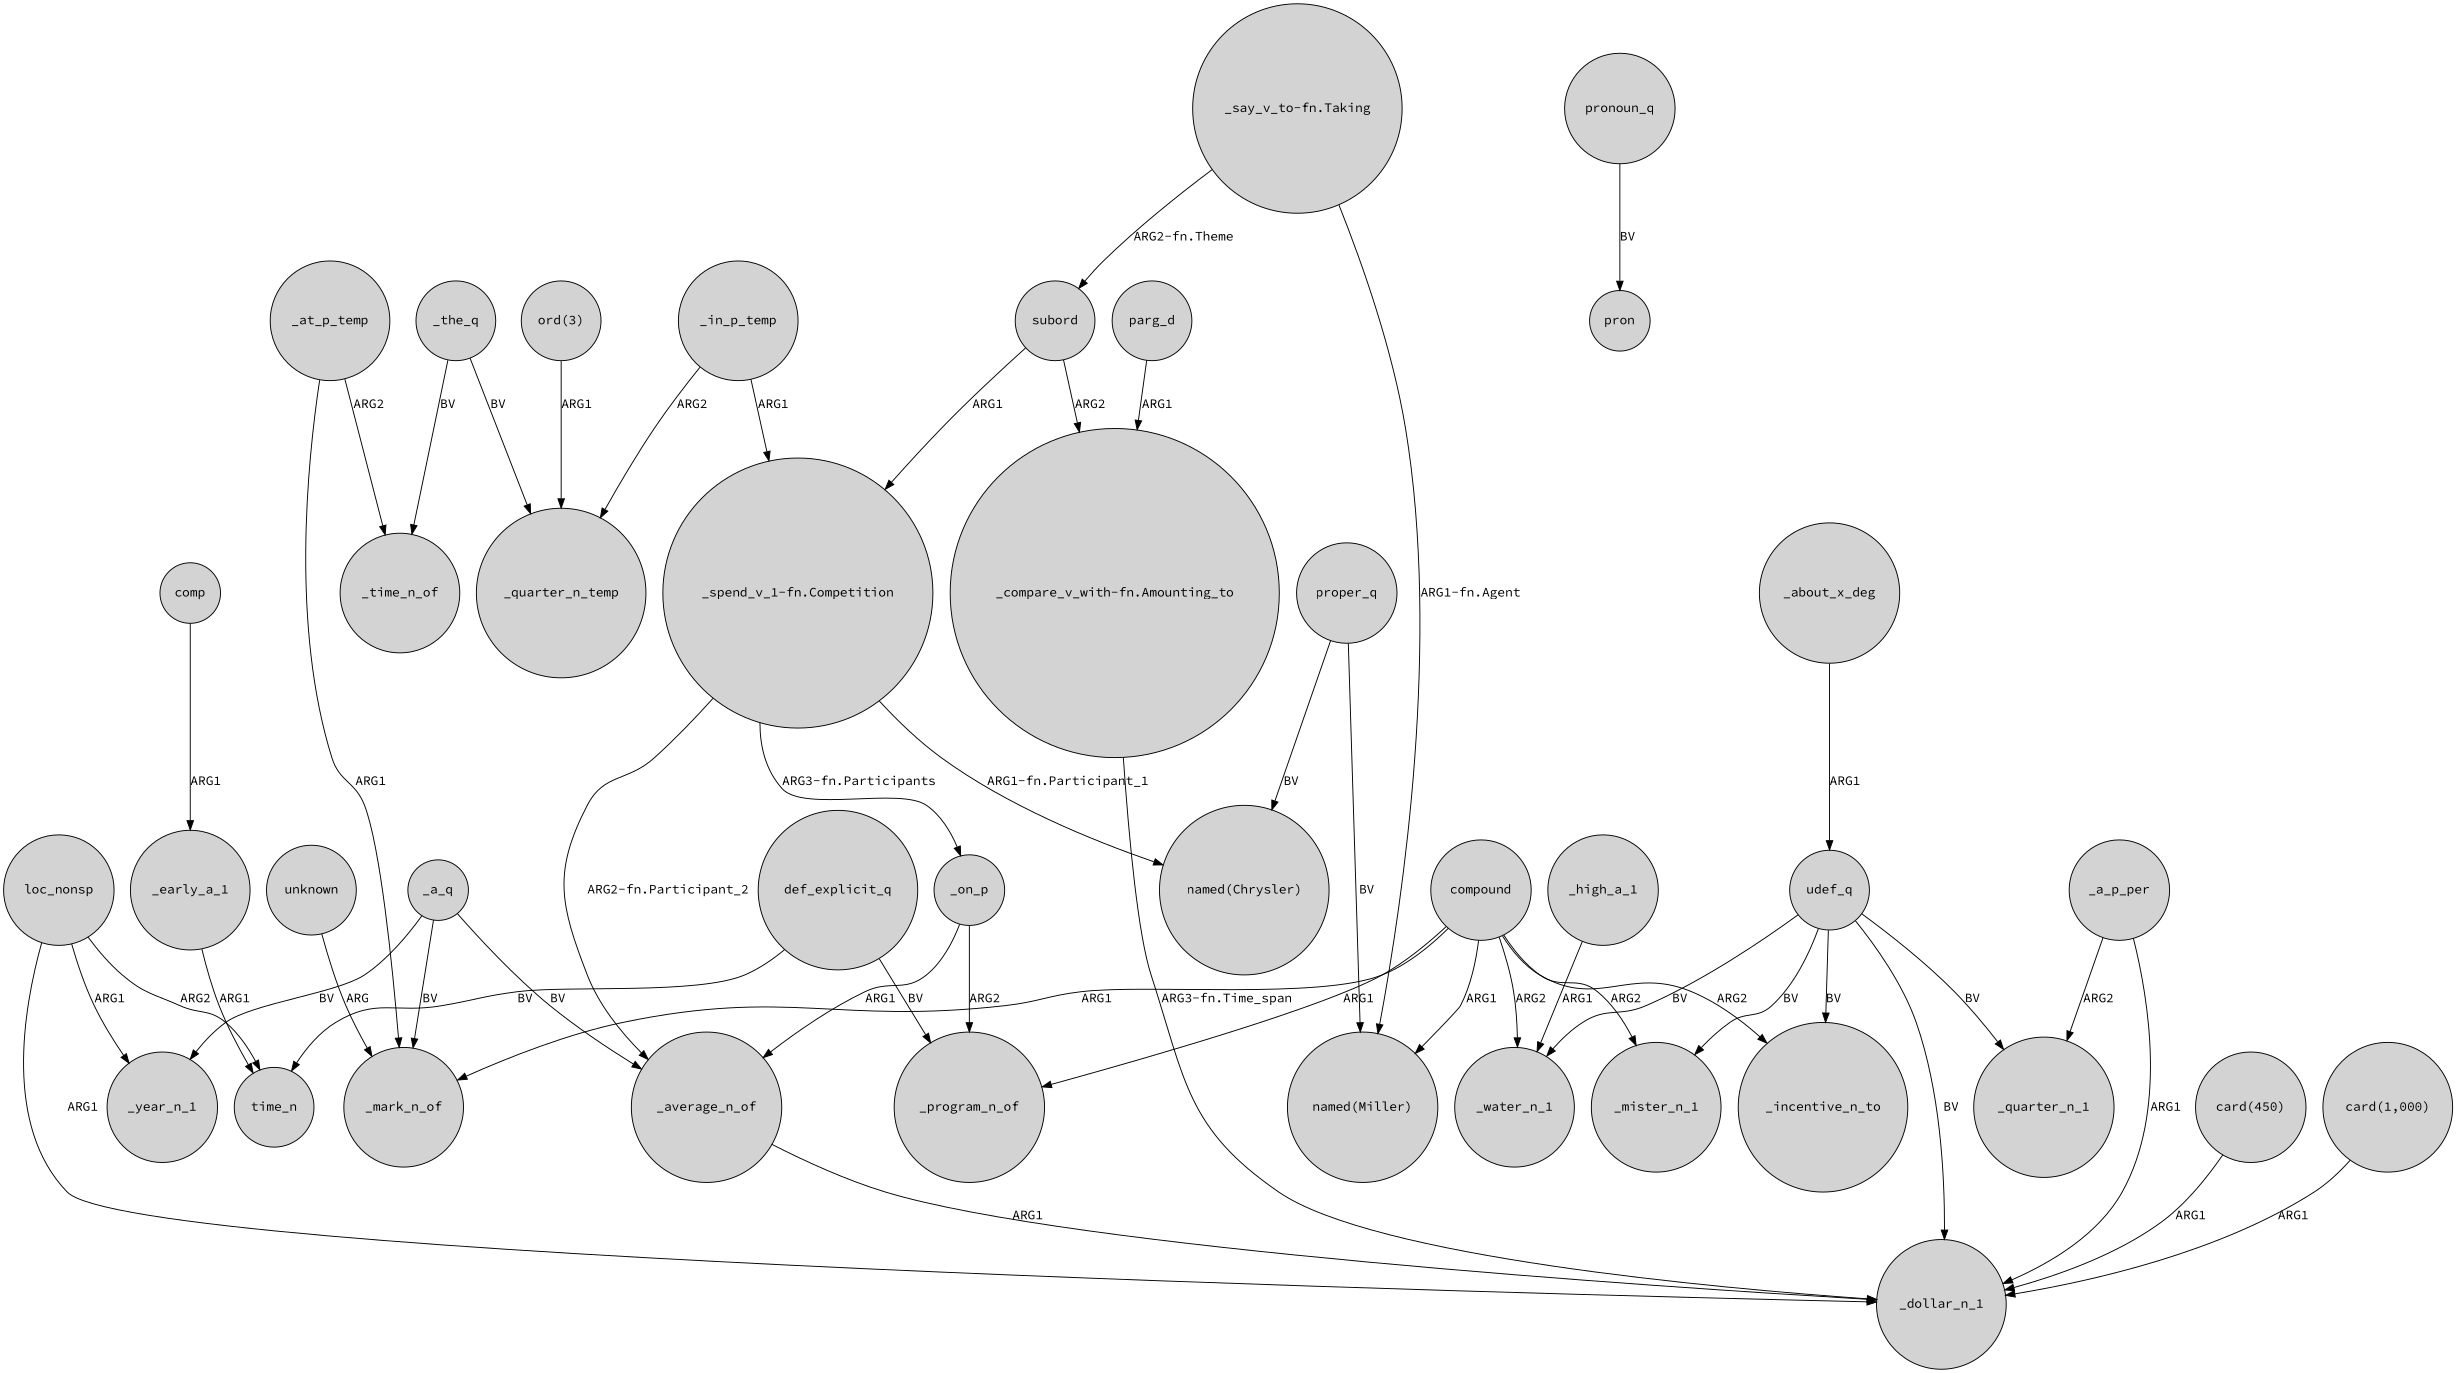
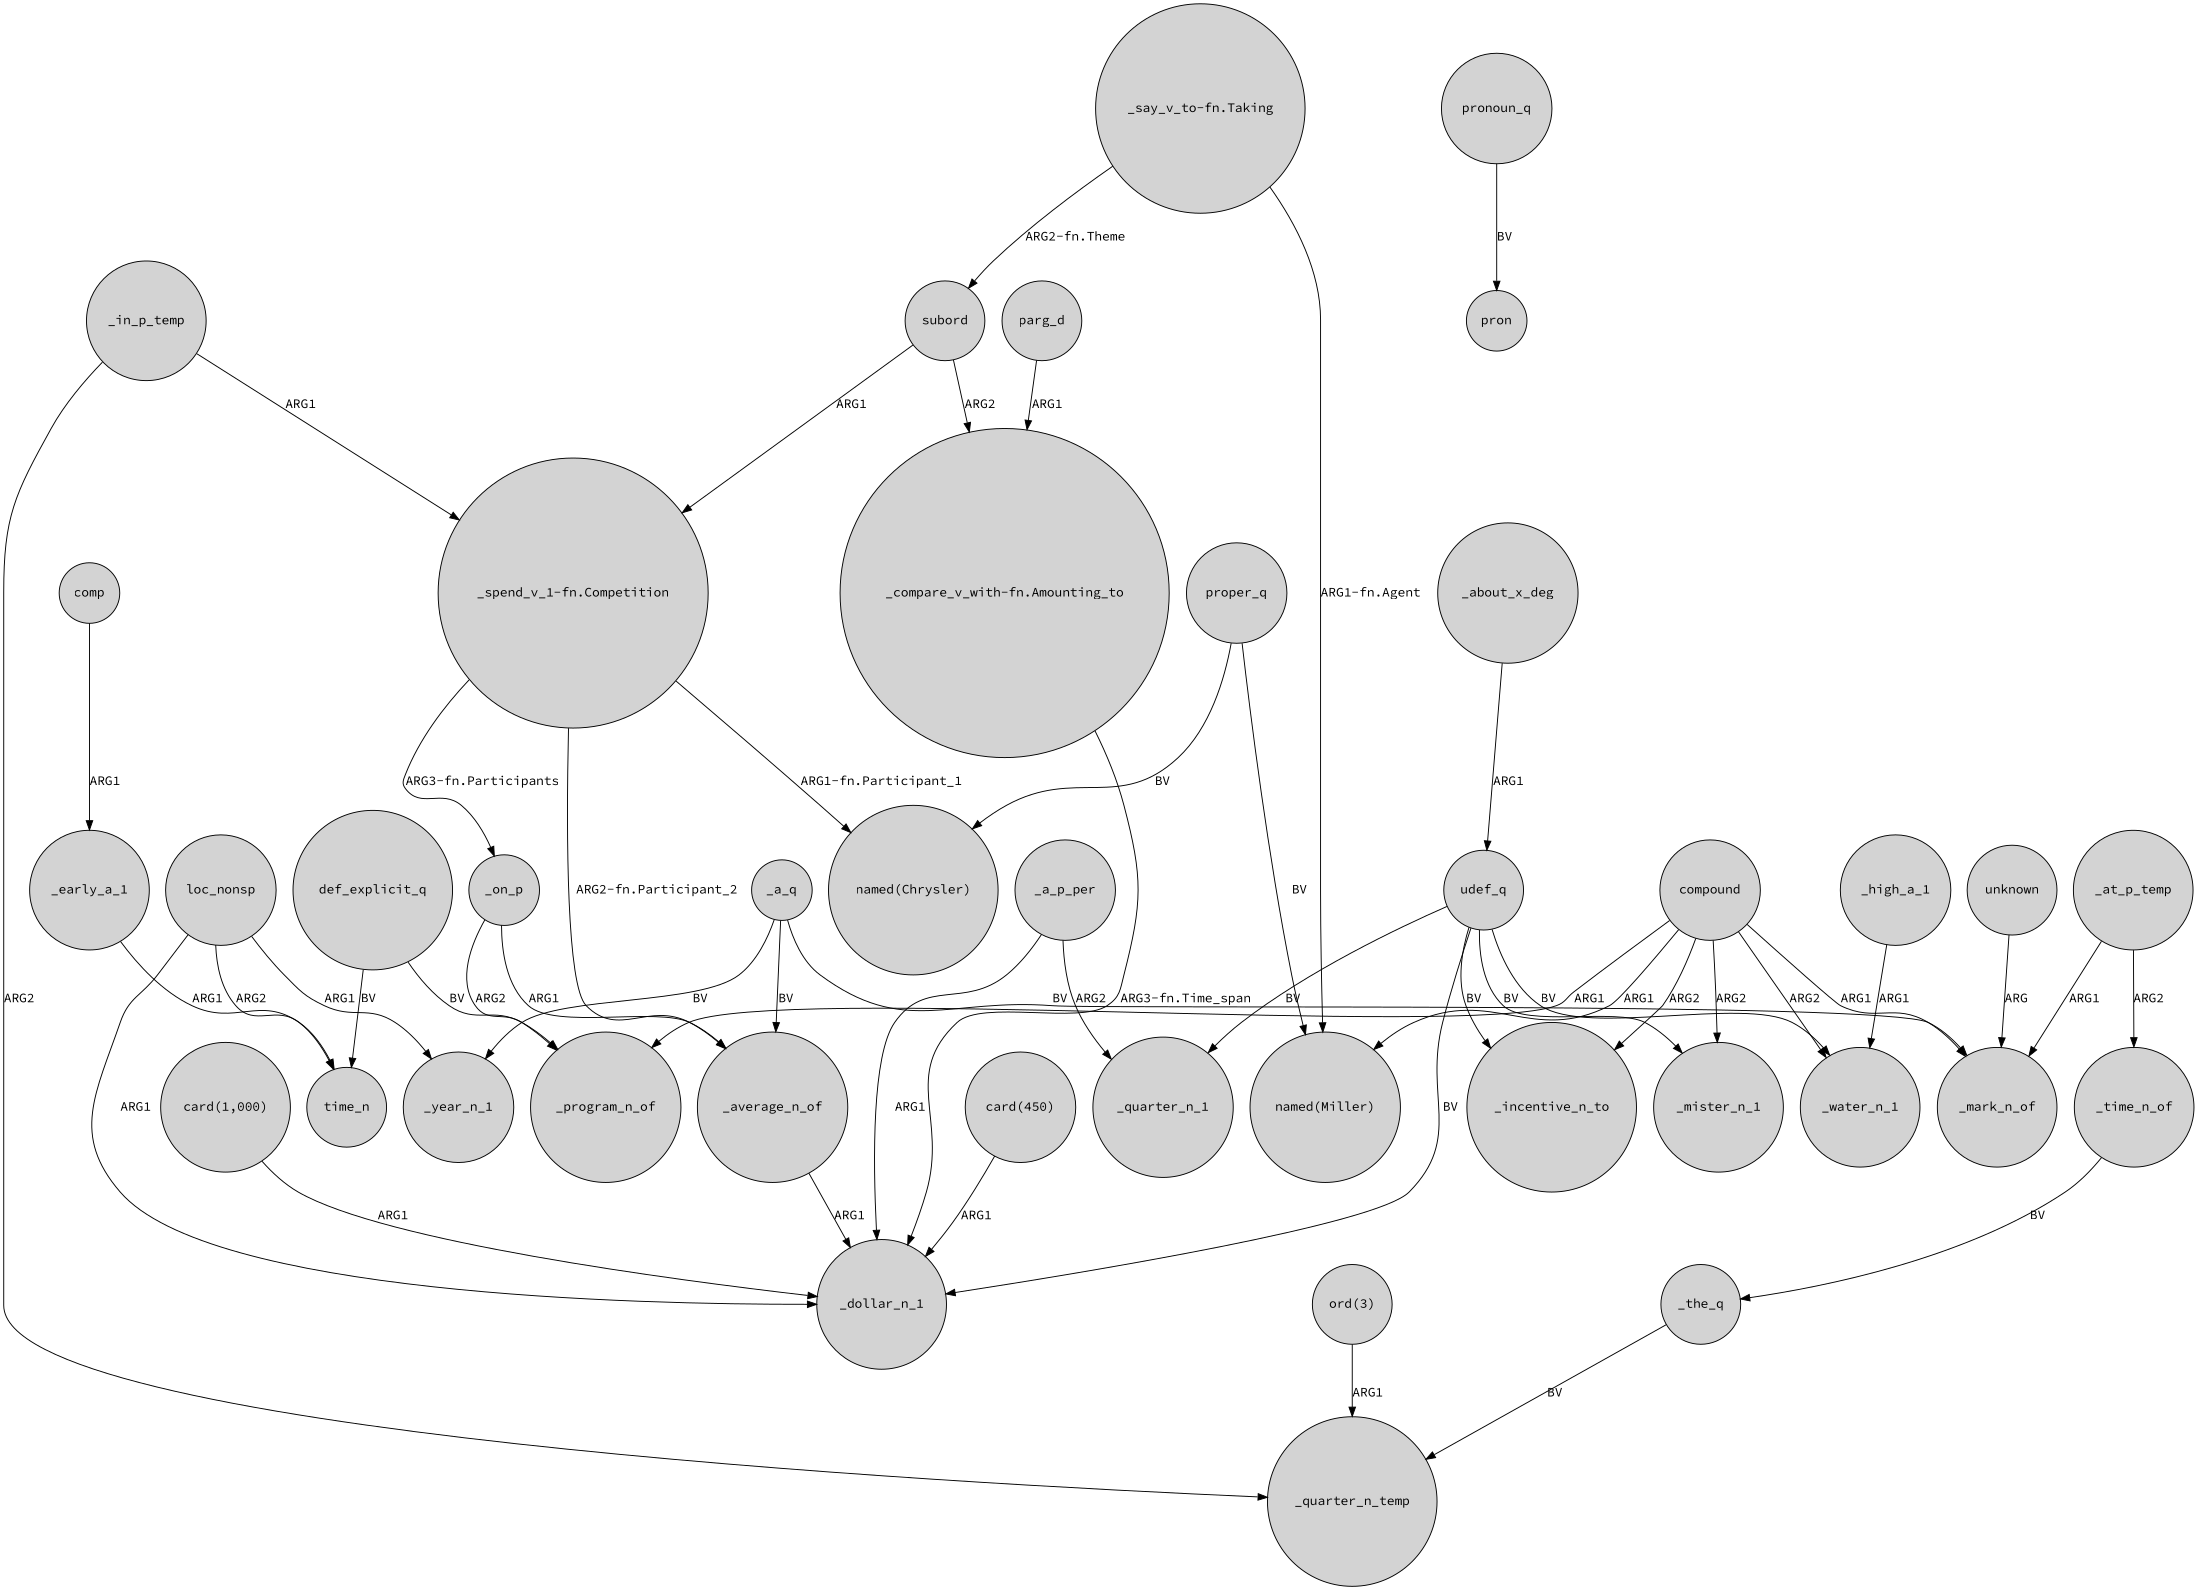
edge "_the_q" -> "_time_n_of": reversed
